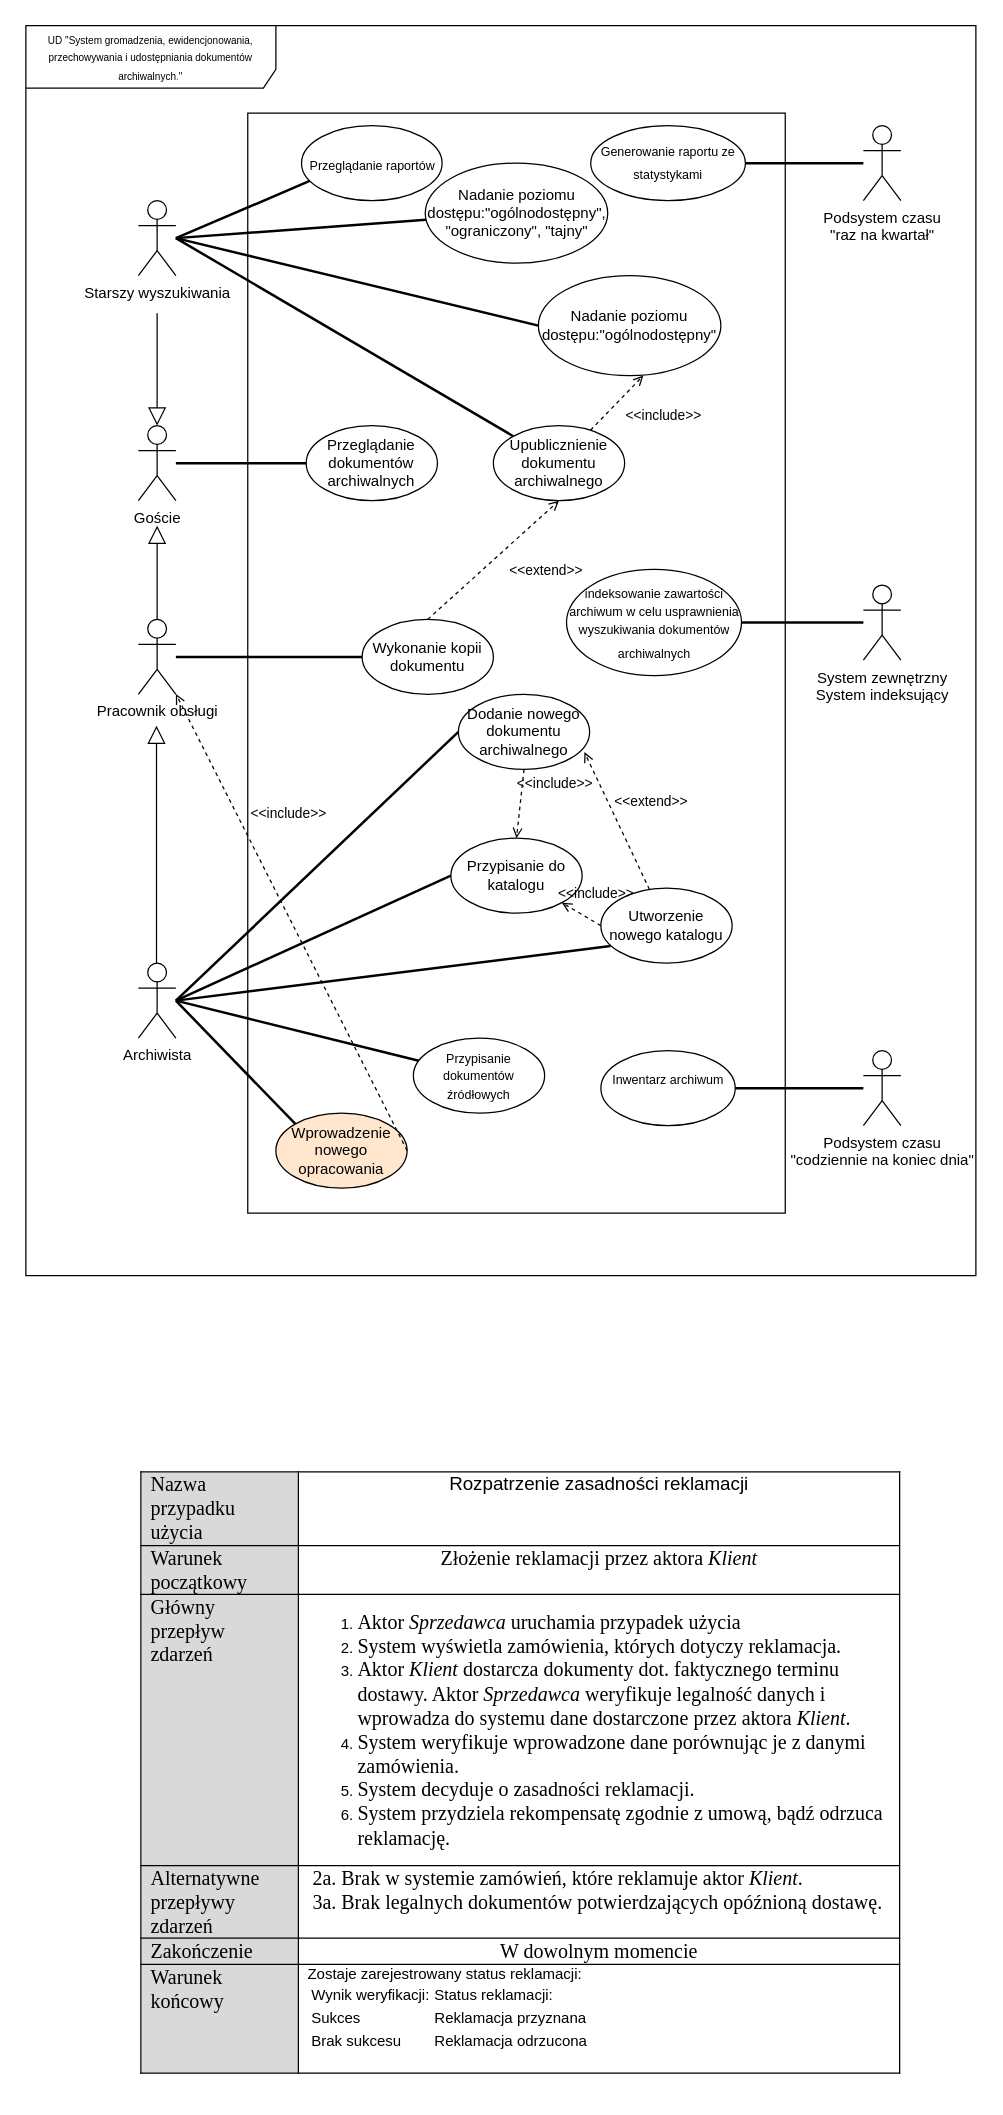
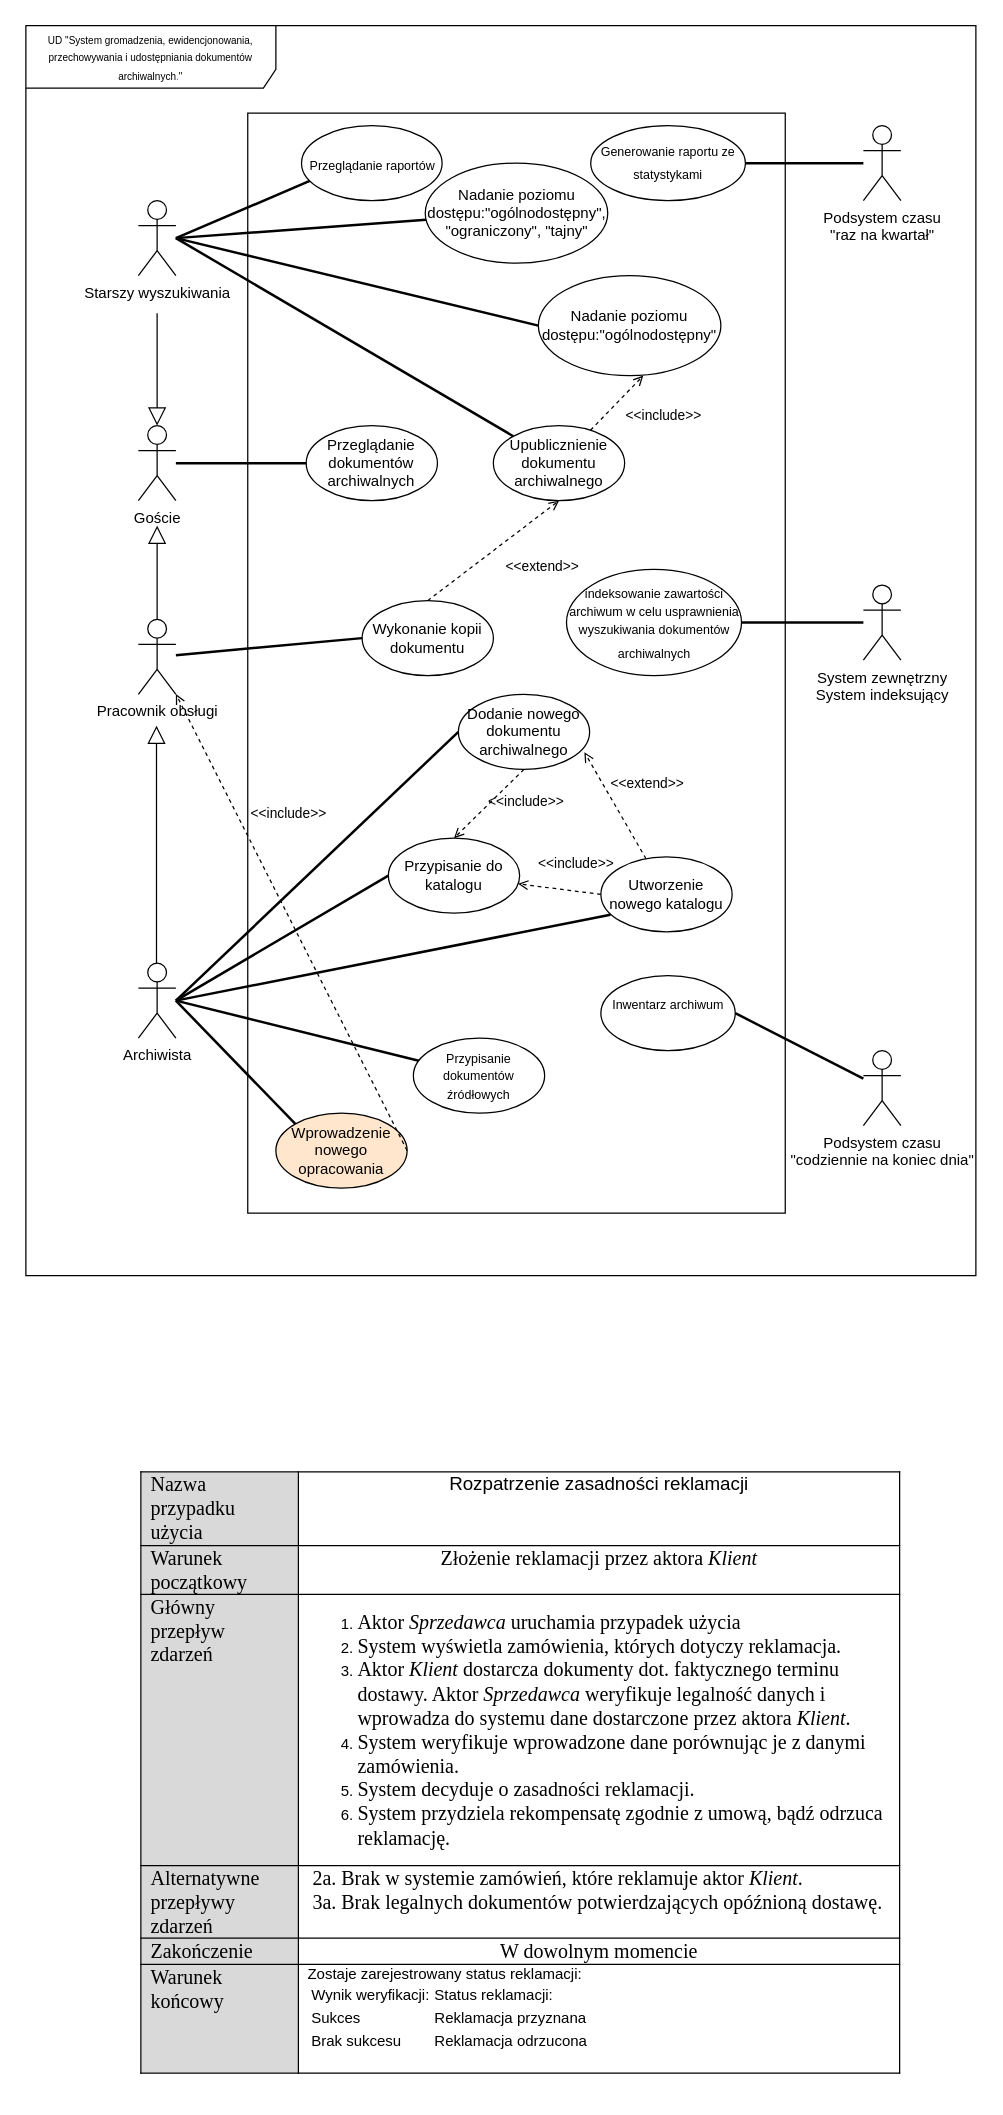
node "Wykonanie kopii dokumentu": moved (428, 657) -> (428, 638)
node "Przypisanie do katalogu": moved (516, 876) -> (454, 876)
node "Utworzenie nowego katalogu": moved (666, 926) -> (666, 894)
node "Inwentarz archiwum": moved (668, 1088) -> (668, 1013)
